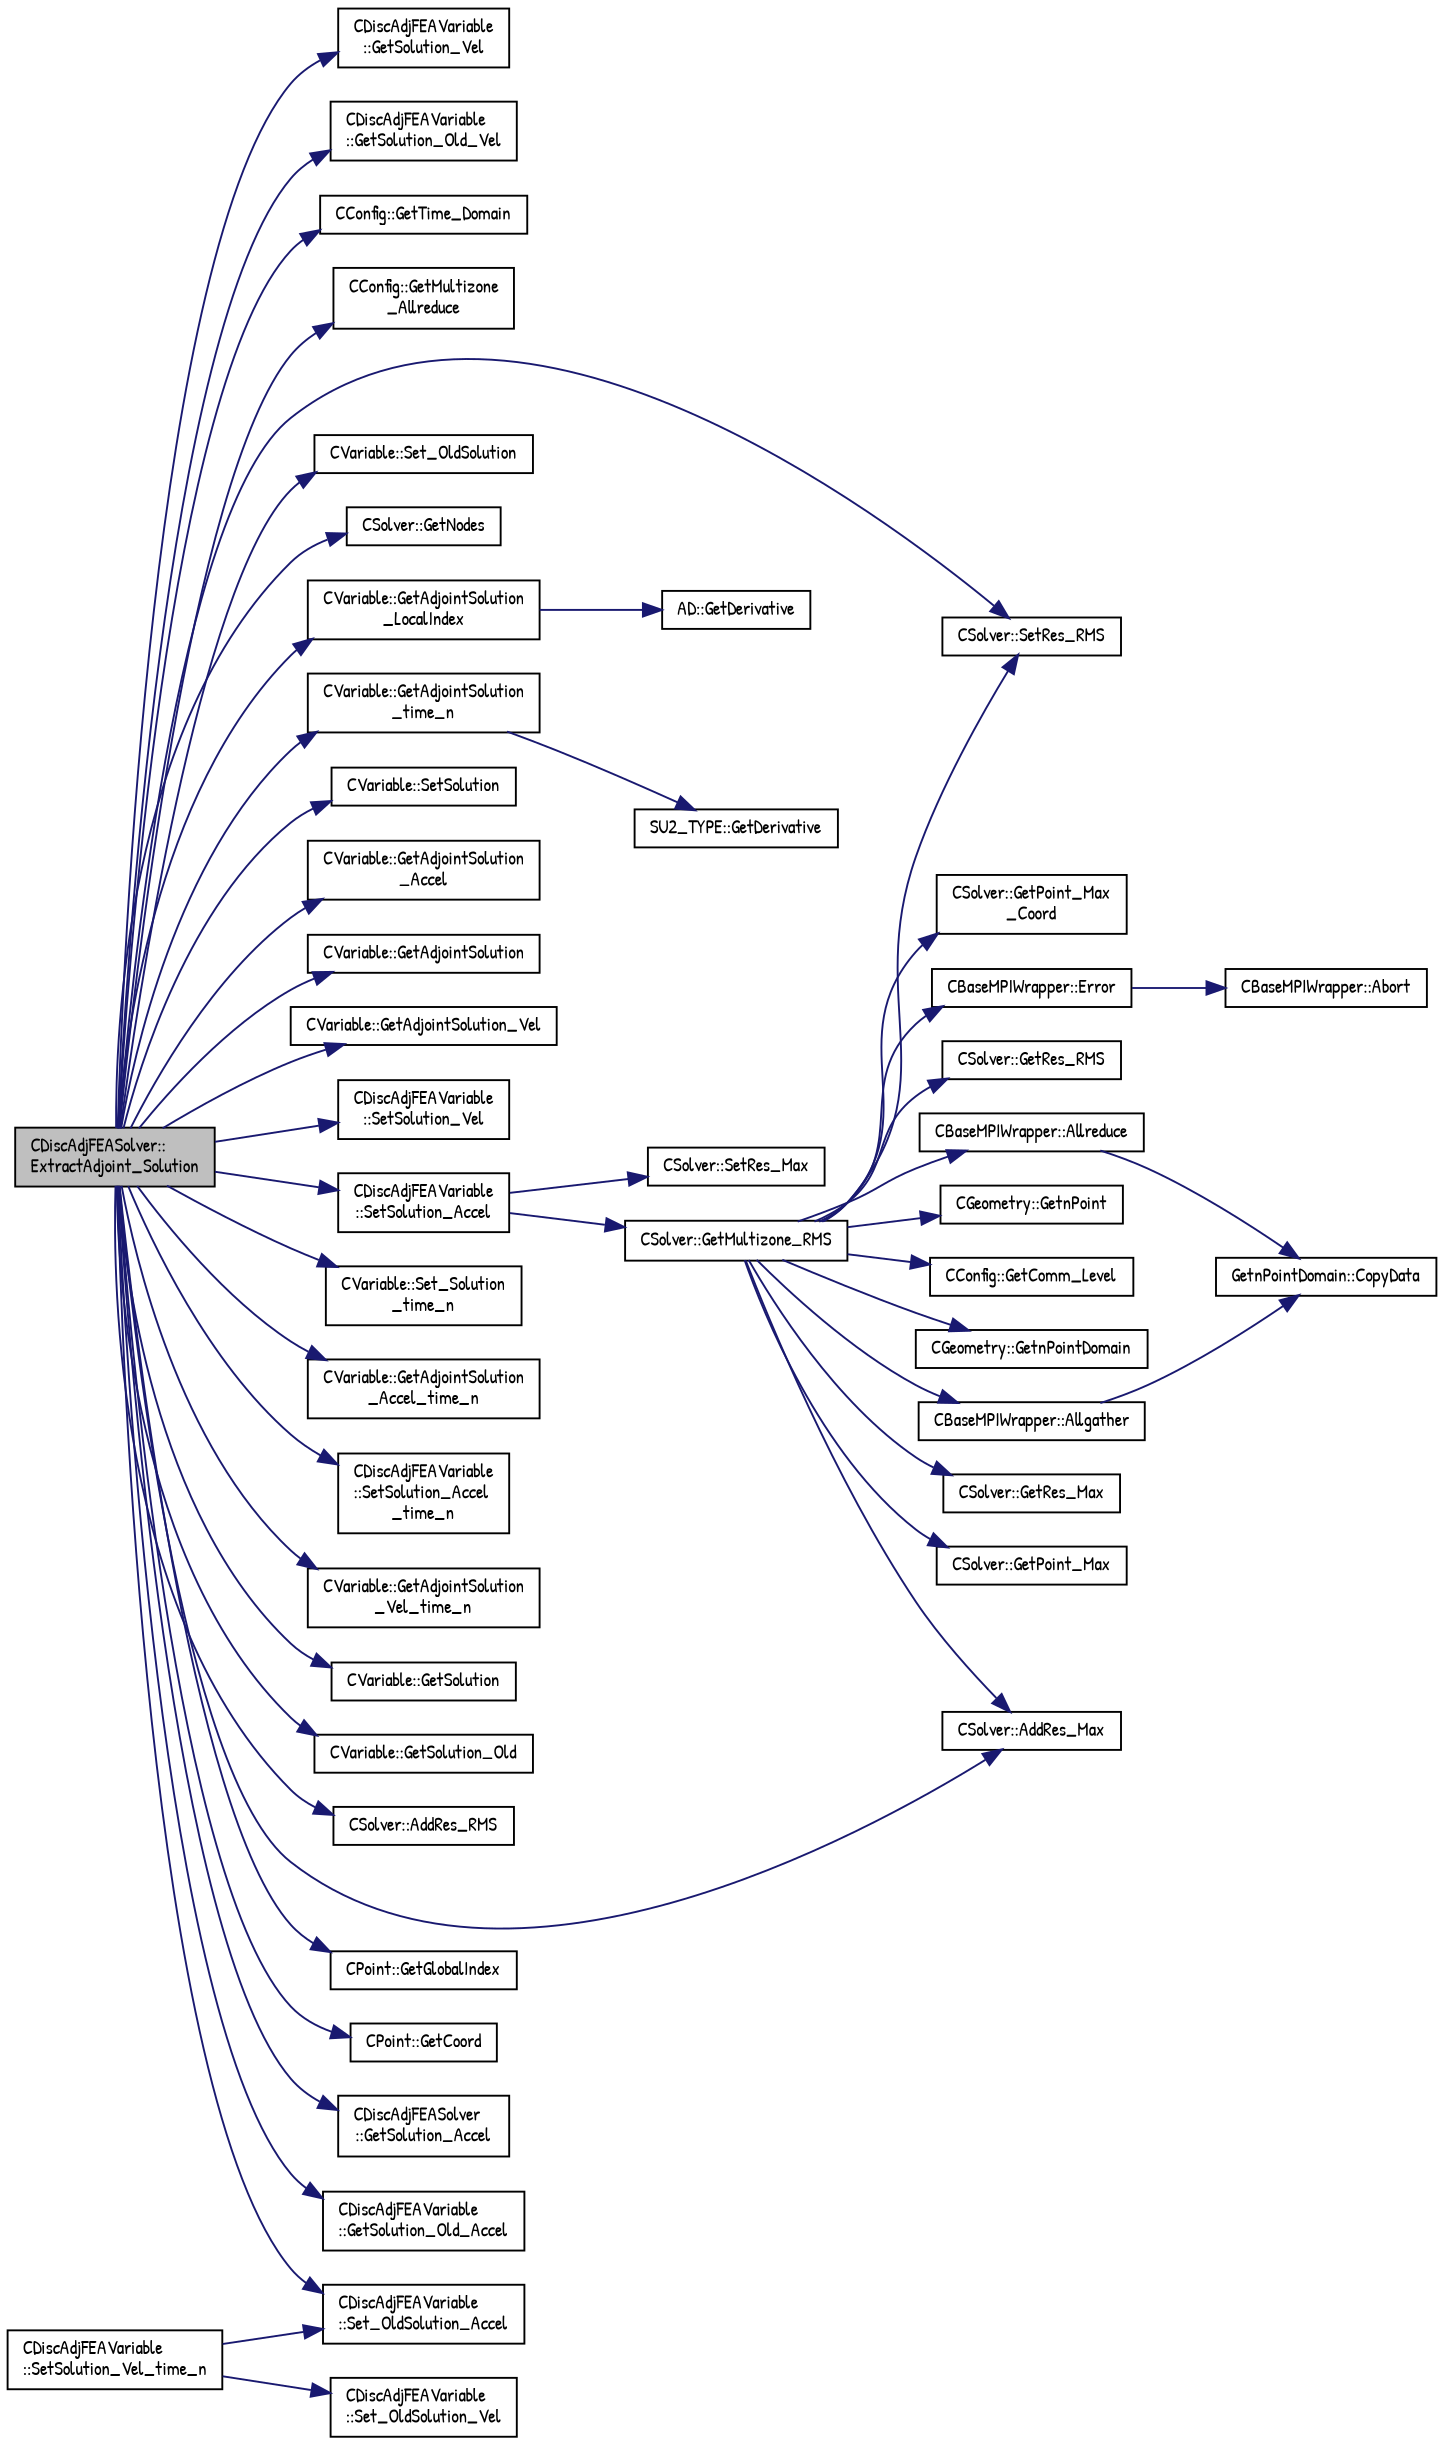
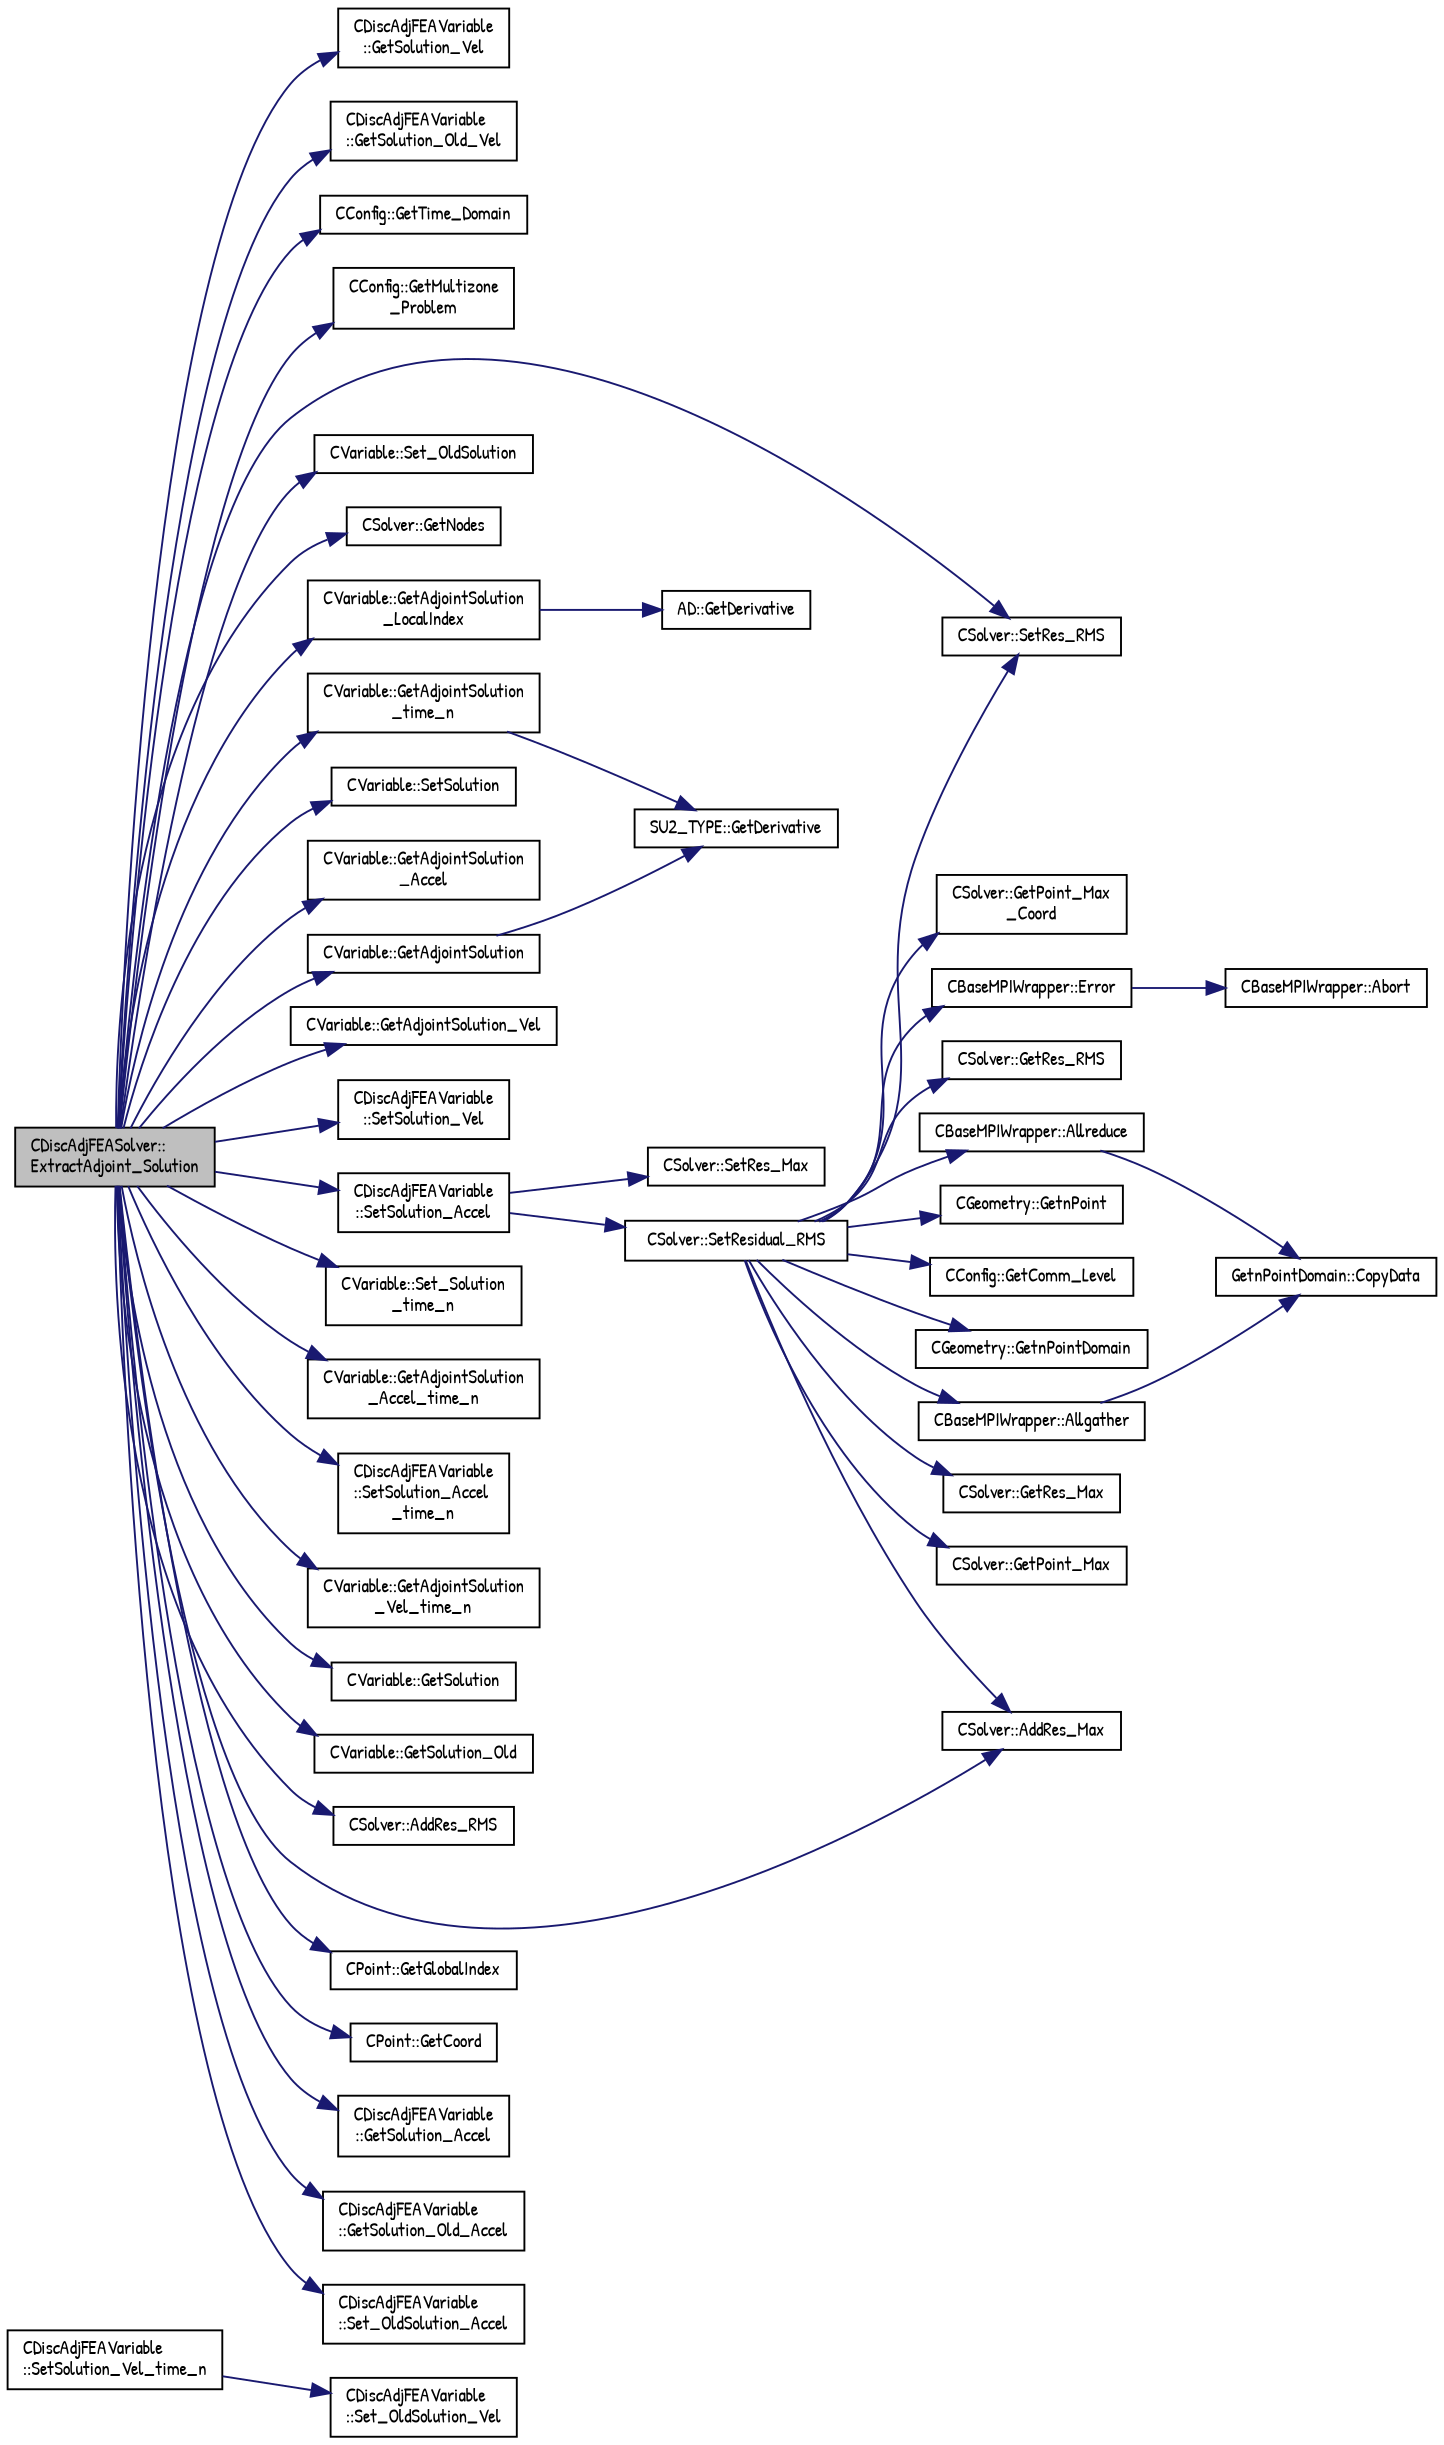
node "CConfig::GetMultizone _Allreduce": label "CConfig::GetMultizone _Allreduce" -> "CConfig::GetMultizone _Problem"
edge "CVariable::GetAdjointSolution" -> "SU2_TYPE::GetDerivative": added
node "CSolver::GetMultizone_RMS": label "CSolver::GetMultizone_RMS" -> "CSolver::SetResidual_RMS"
node "CDiscAdjFEASolver ::GetSolution_Accel": label "CDiscAdjFEASolver ::GetSolution_Accel" -> "CDiscAdjFEAVariable ::GetSolution_Accel"
edge "CDiscAdjFEAVariable ::SetSolution_Vel_time_n" -> "CDiscAdjFEAVariable ::Set_OldSolution_Accel": removed
